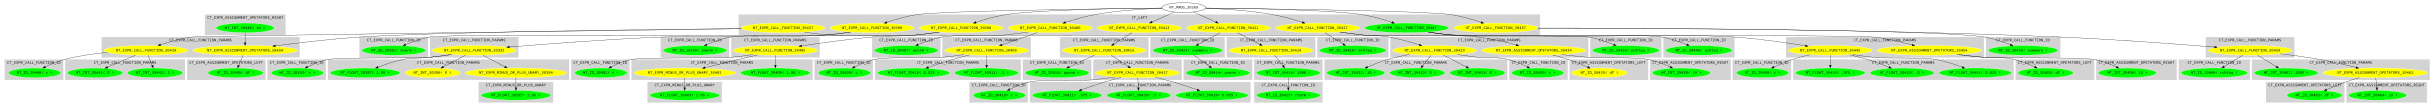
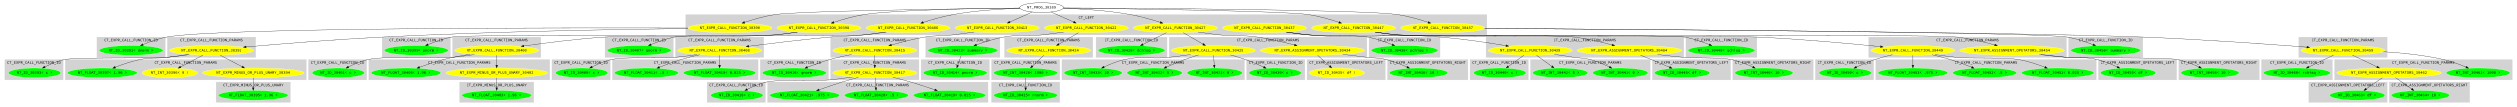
node "NT_EXPR_CALL_FUNCTION_30447": fillcolor green -> yellow
edge "NT_INT_30446< 10 >" -> "NT_EXPR_ASSIGNMENT_OPETATORS_30484": reversed
